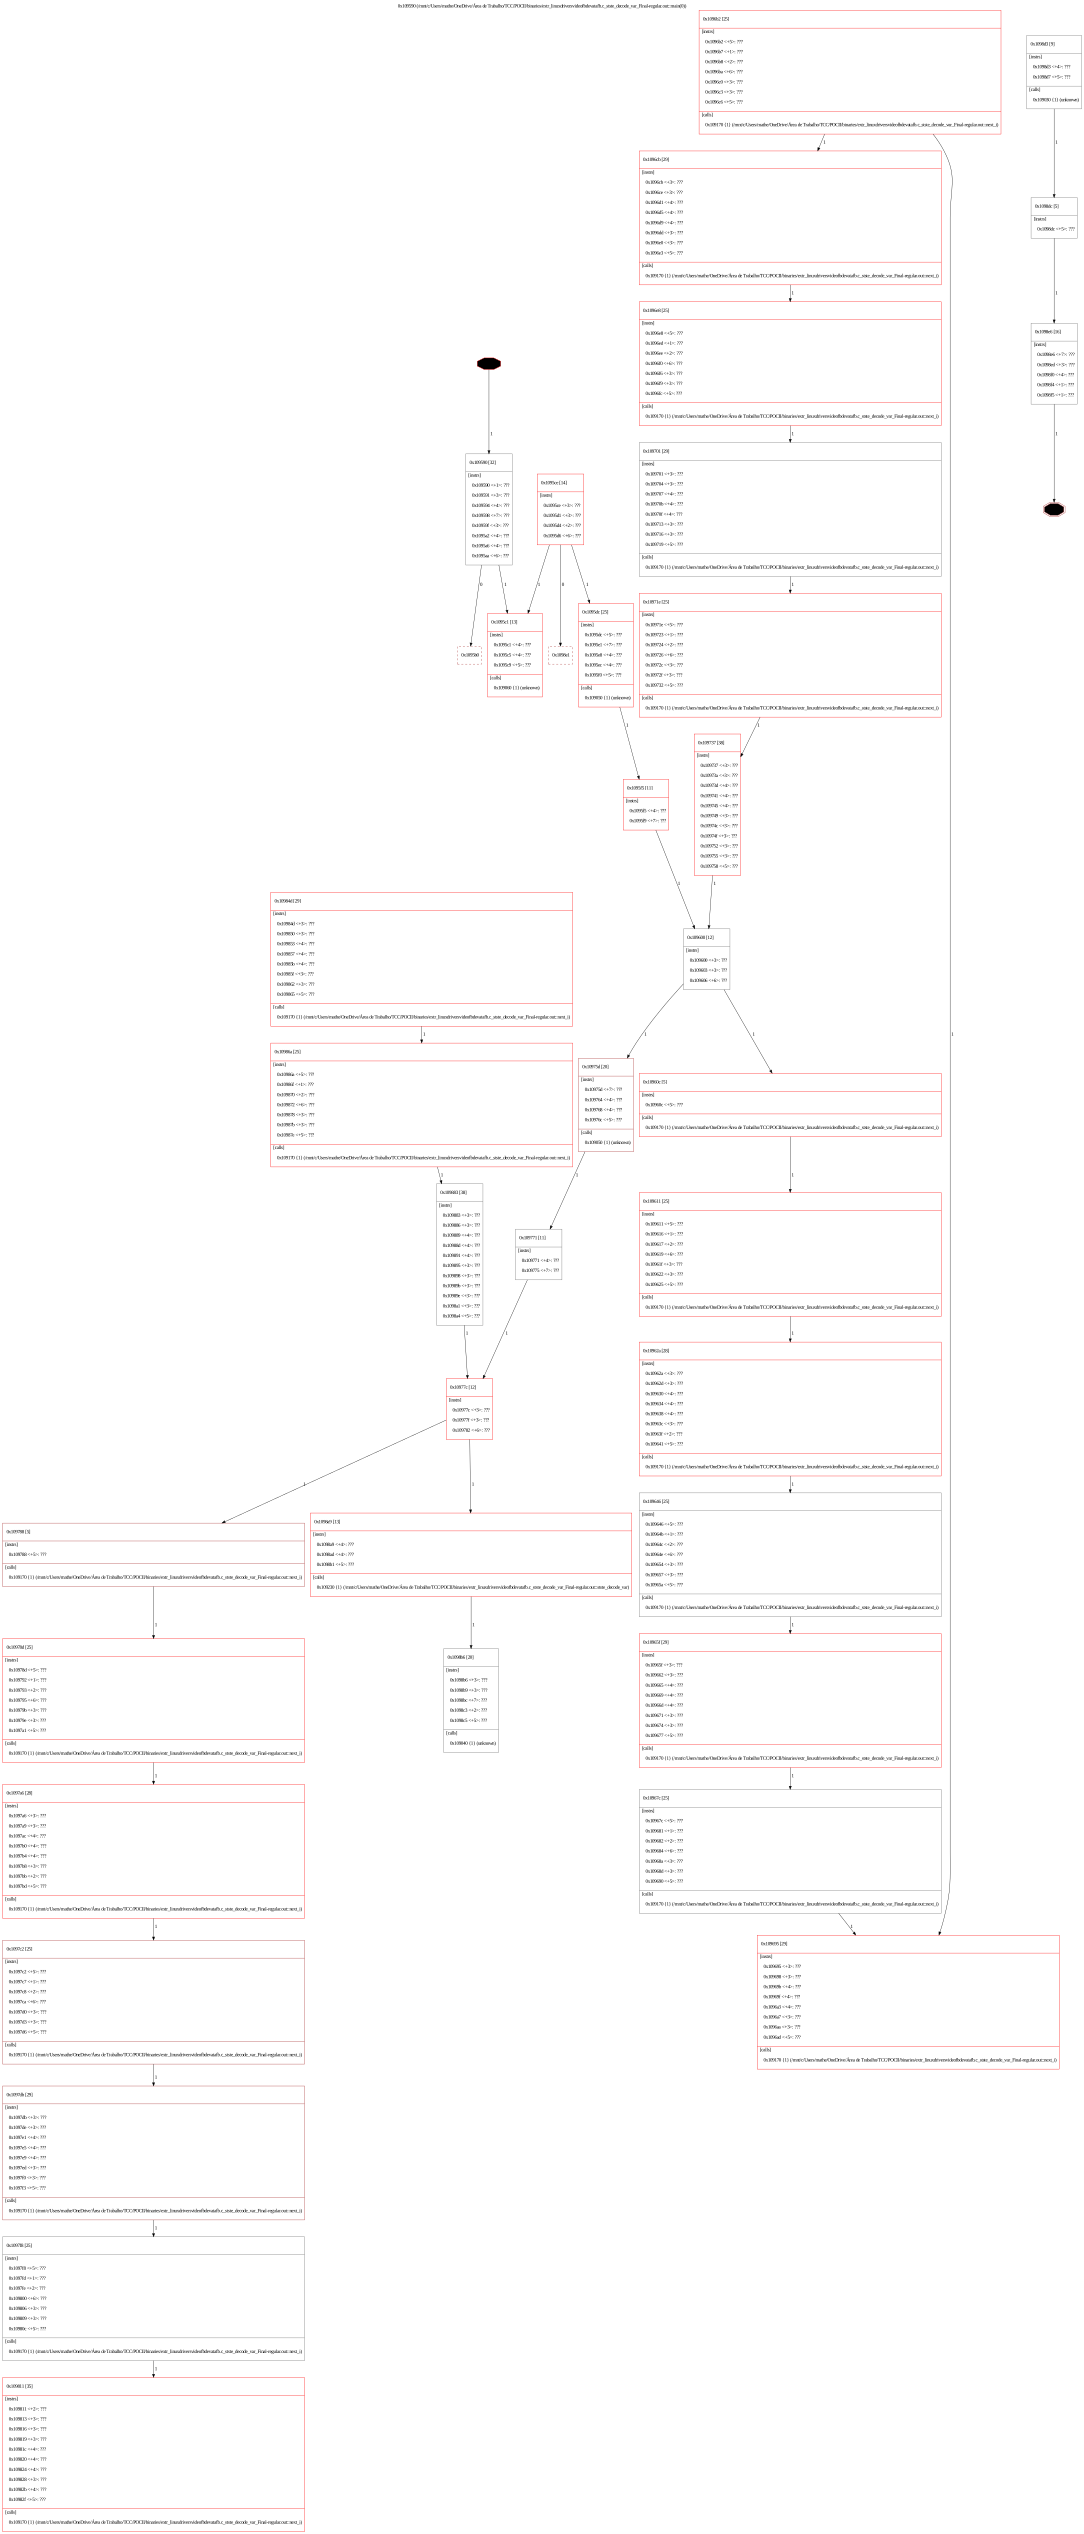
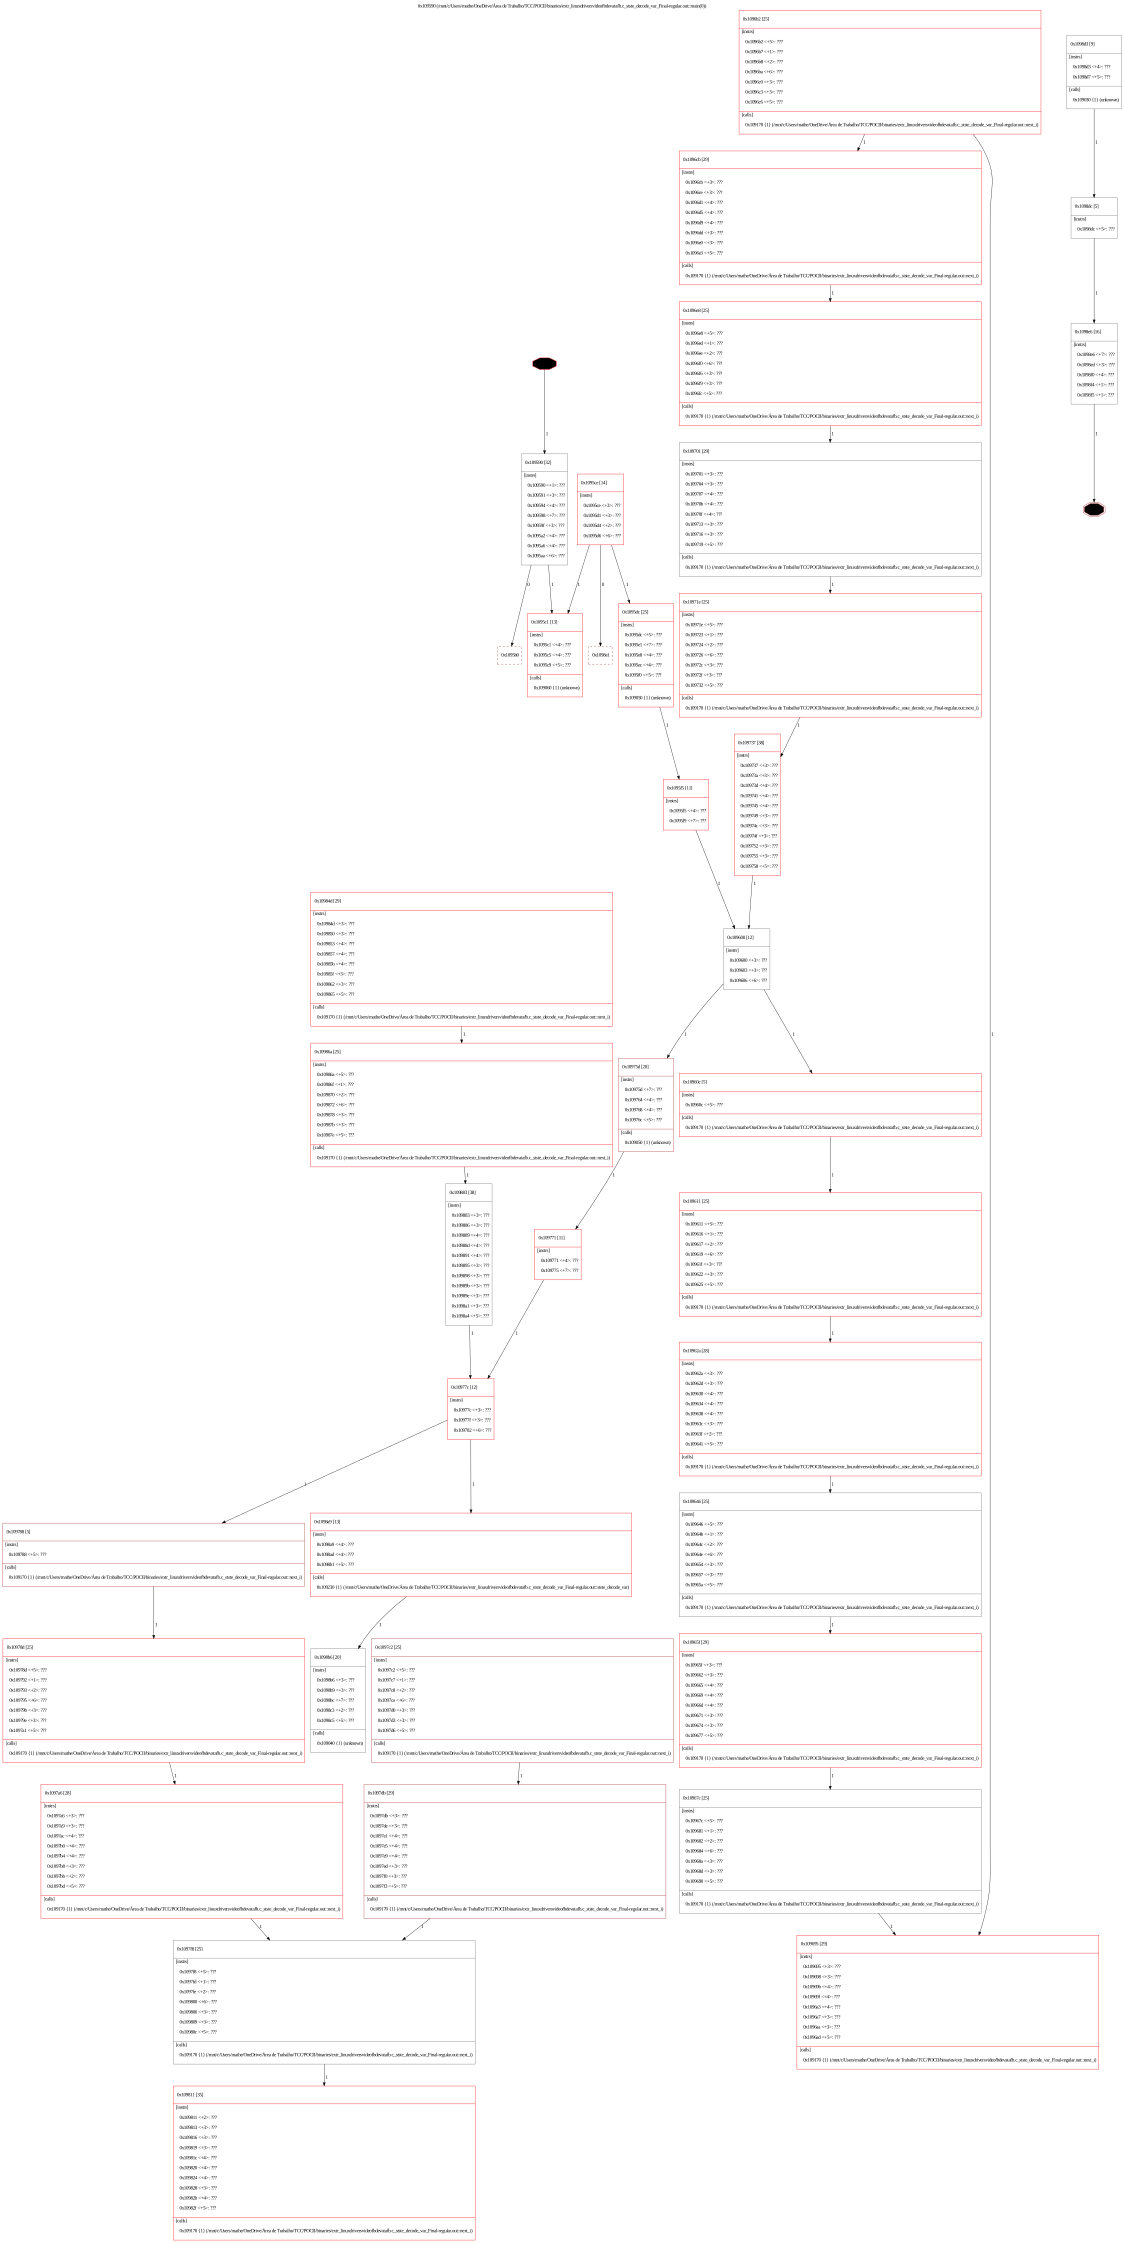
node "0x109771 [11]": color gray40 -> red
edge "0x1097a6 [28]" -> "0x1097c2 [25]": now "0x1097a6 [28]" -> "0x1097f8 [25]"
